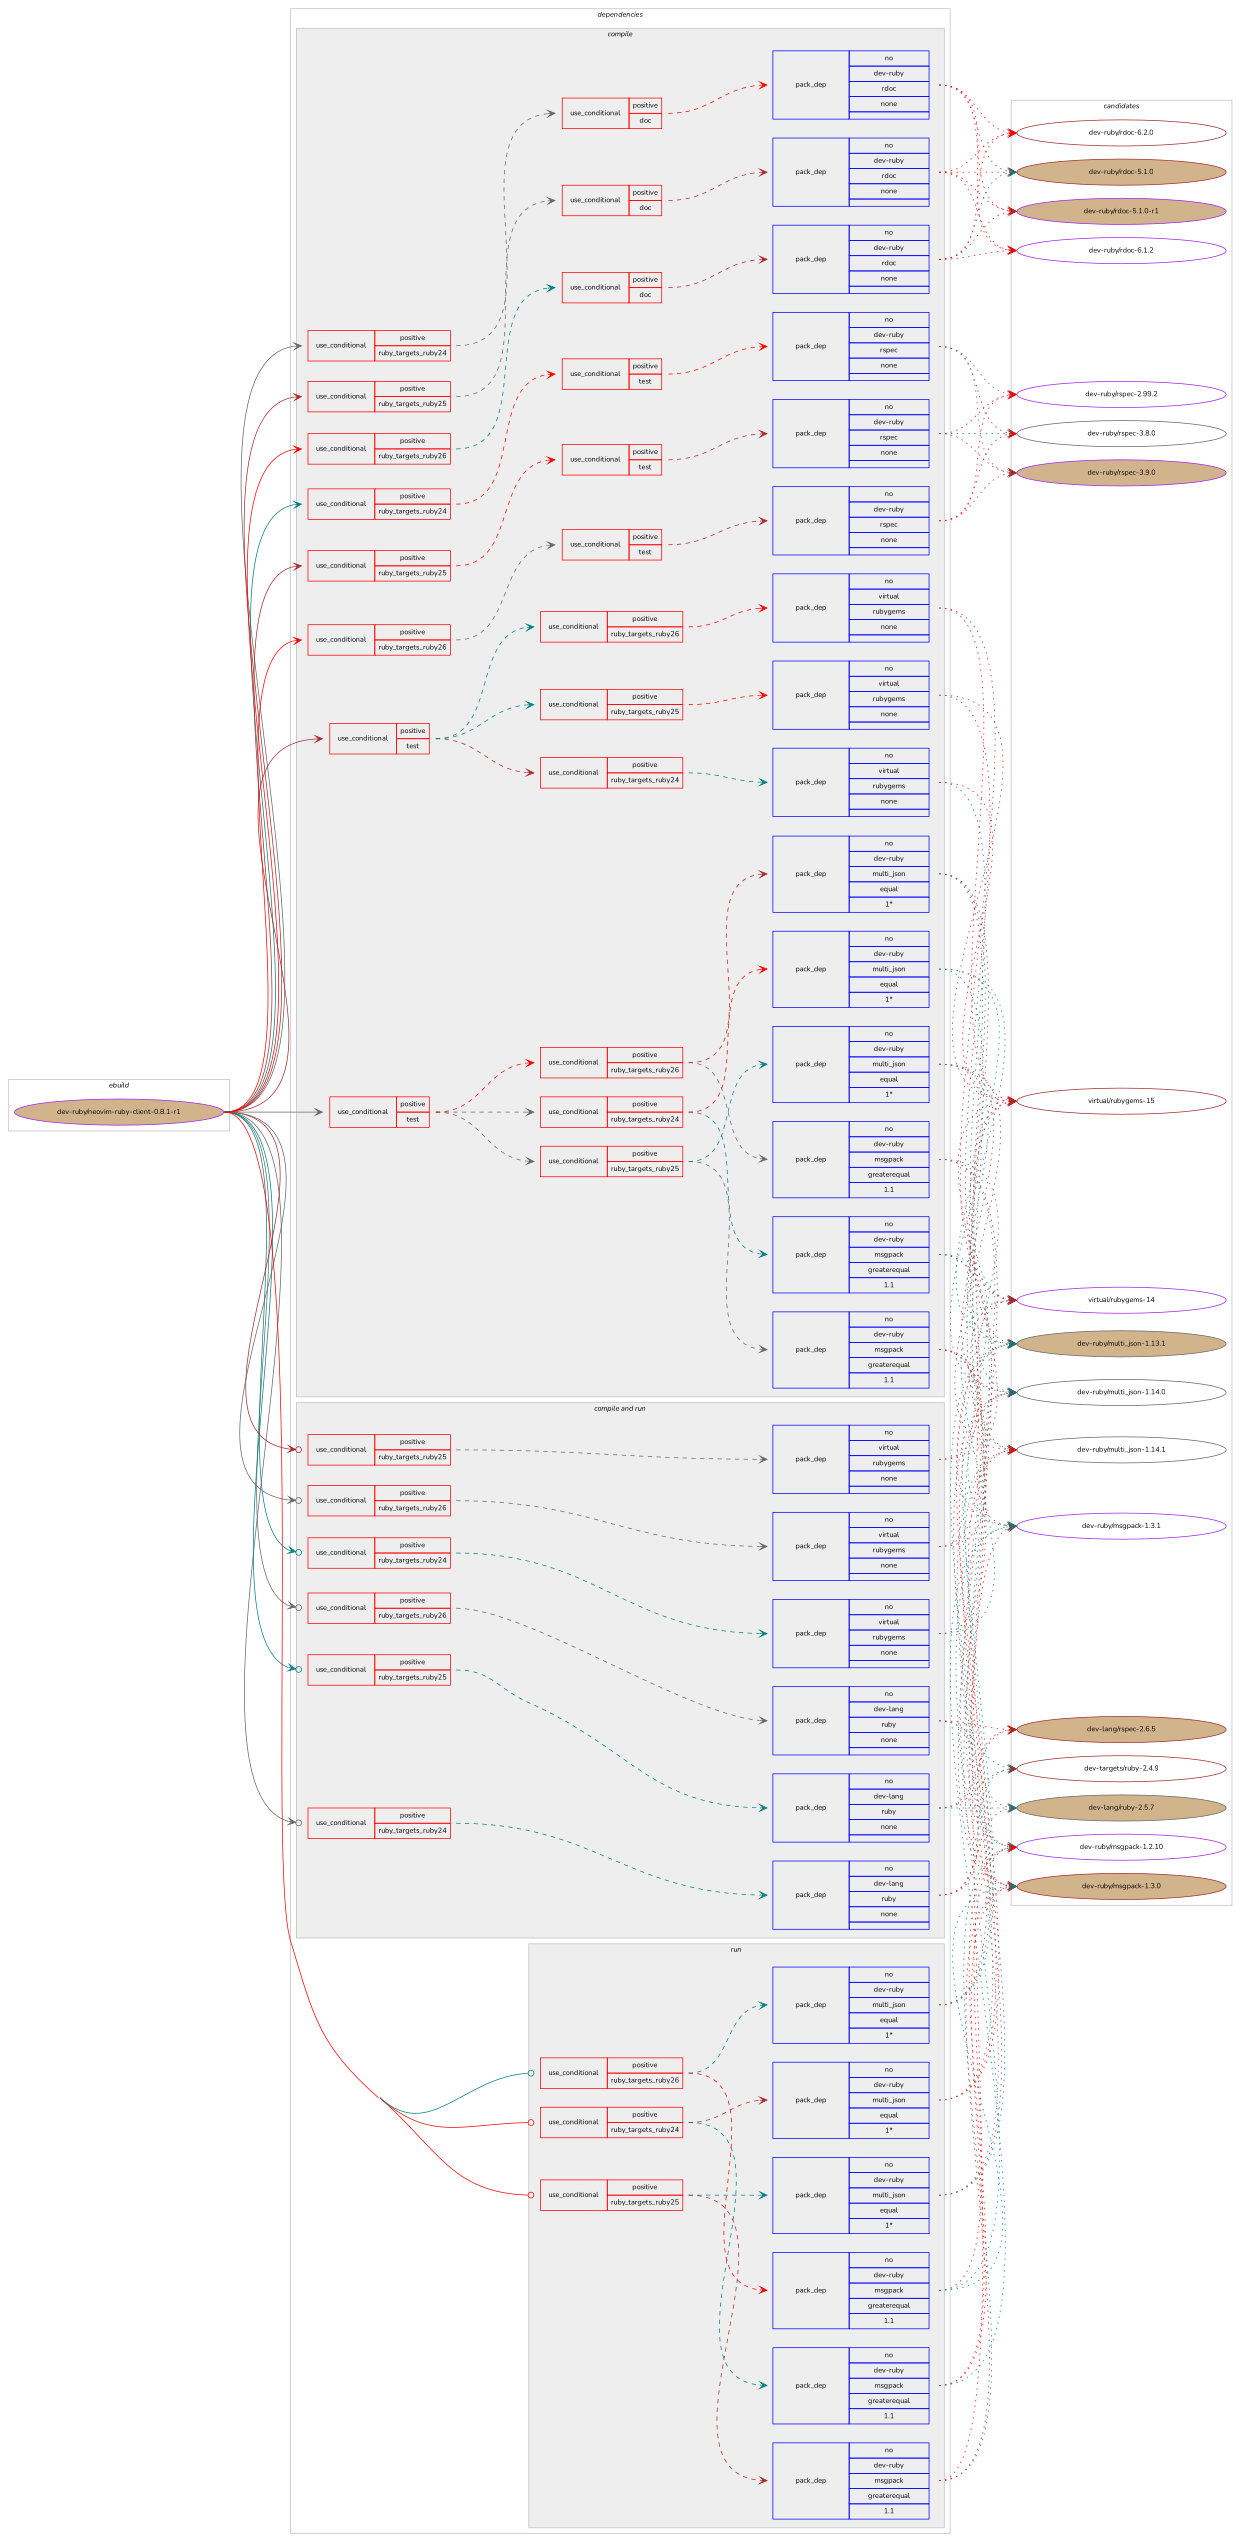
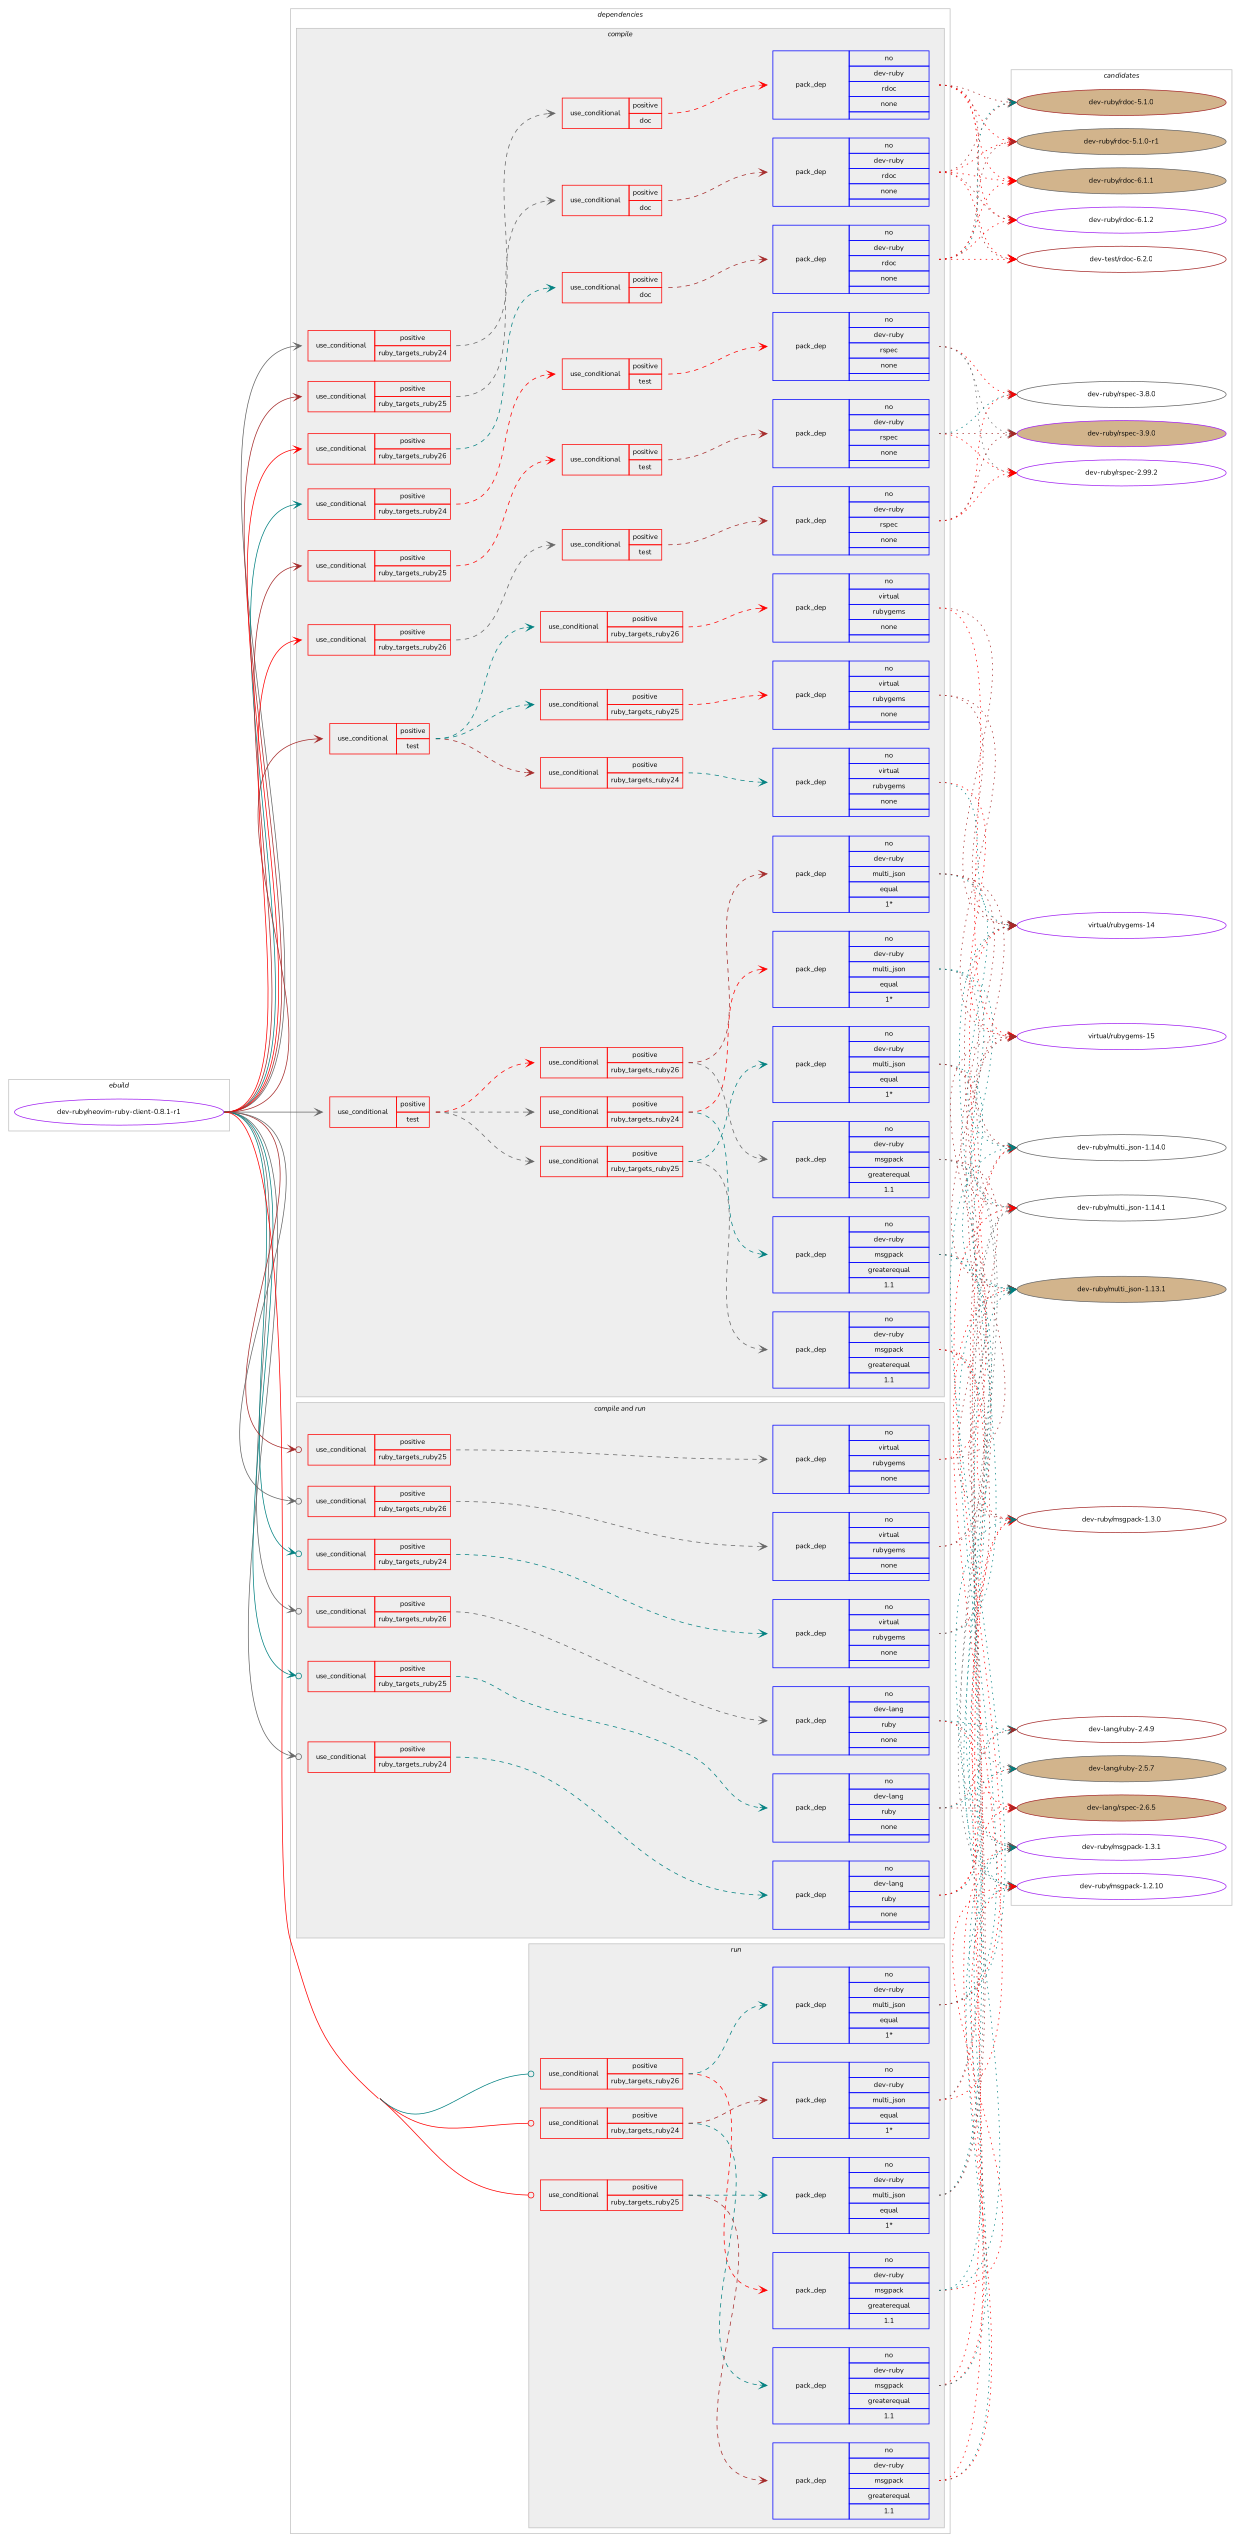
node "dev-ruby/rdoc-6.2.0": label "dev-ruby/rdoc-6.2.0" -> "dev-test/rdoc-6.2.0"
node "dev-ruby/rdoc-6.1.1": added
node "dev-ruby/rdoc-5.1.0-r1": color purple -> gray40
node "virtual/rubygems-15": color brown -> purple
node "dev-ruby/neovim-ruby-client-0.8.1-r1": fillcolor tan -> white
node "dev-targets/ruby-2.4.9": label "dev-targets/ruby-2.4.9" -> "dev-lang/ruby-2.4.9"
node "dev-ruby/msgpack-1.3.0": fillcolor tan -> white
